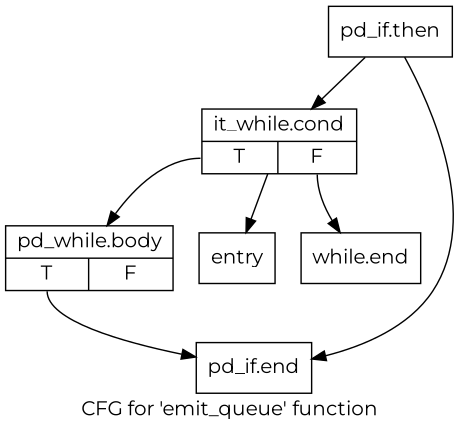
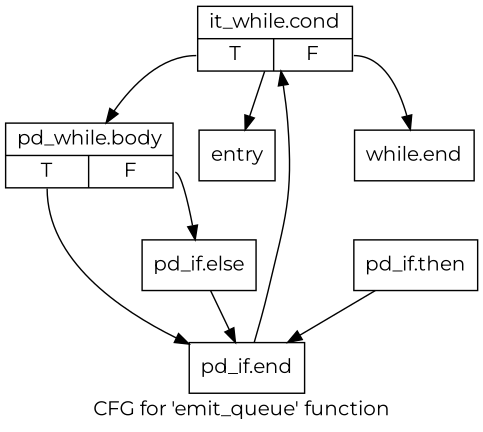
edge "pd_if.then" -> "it_while.cond": now "pd_if.end" -> "it_while.cond"
node "pd_if.else": added
